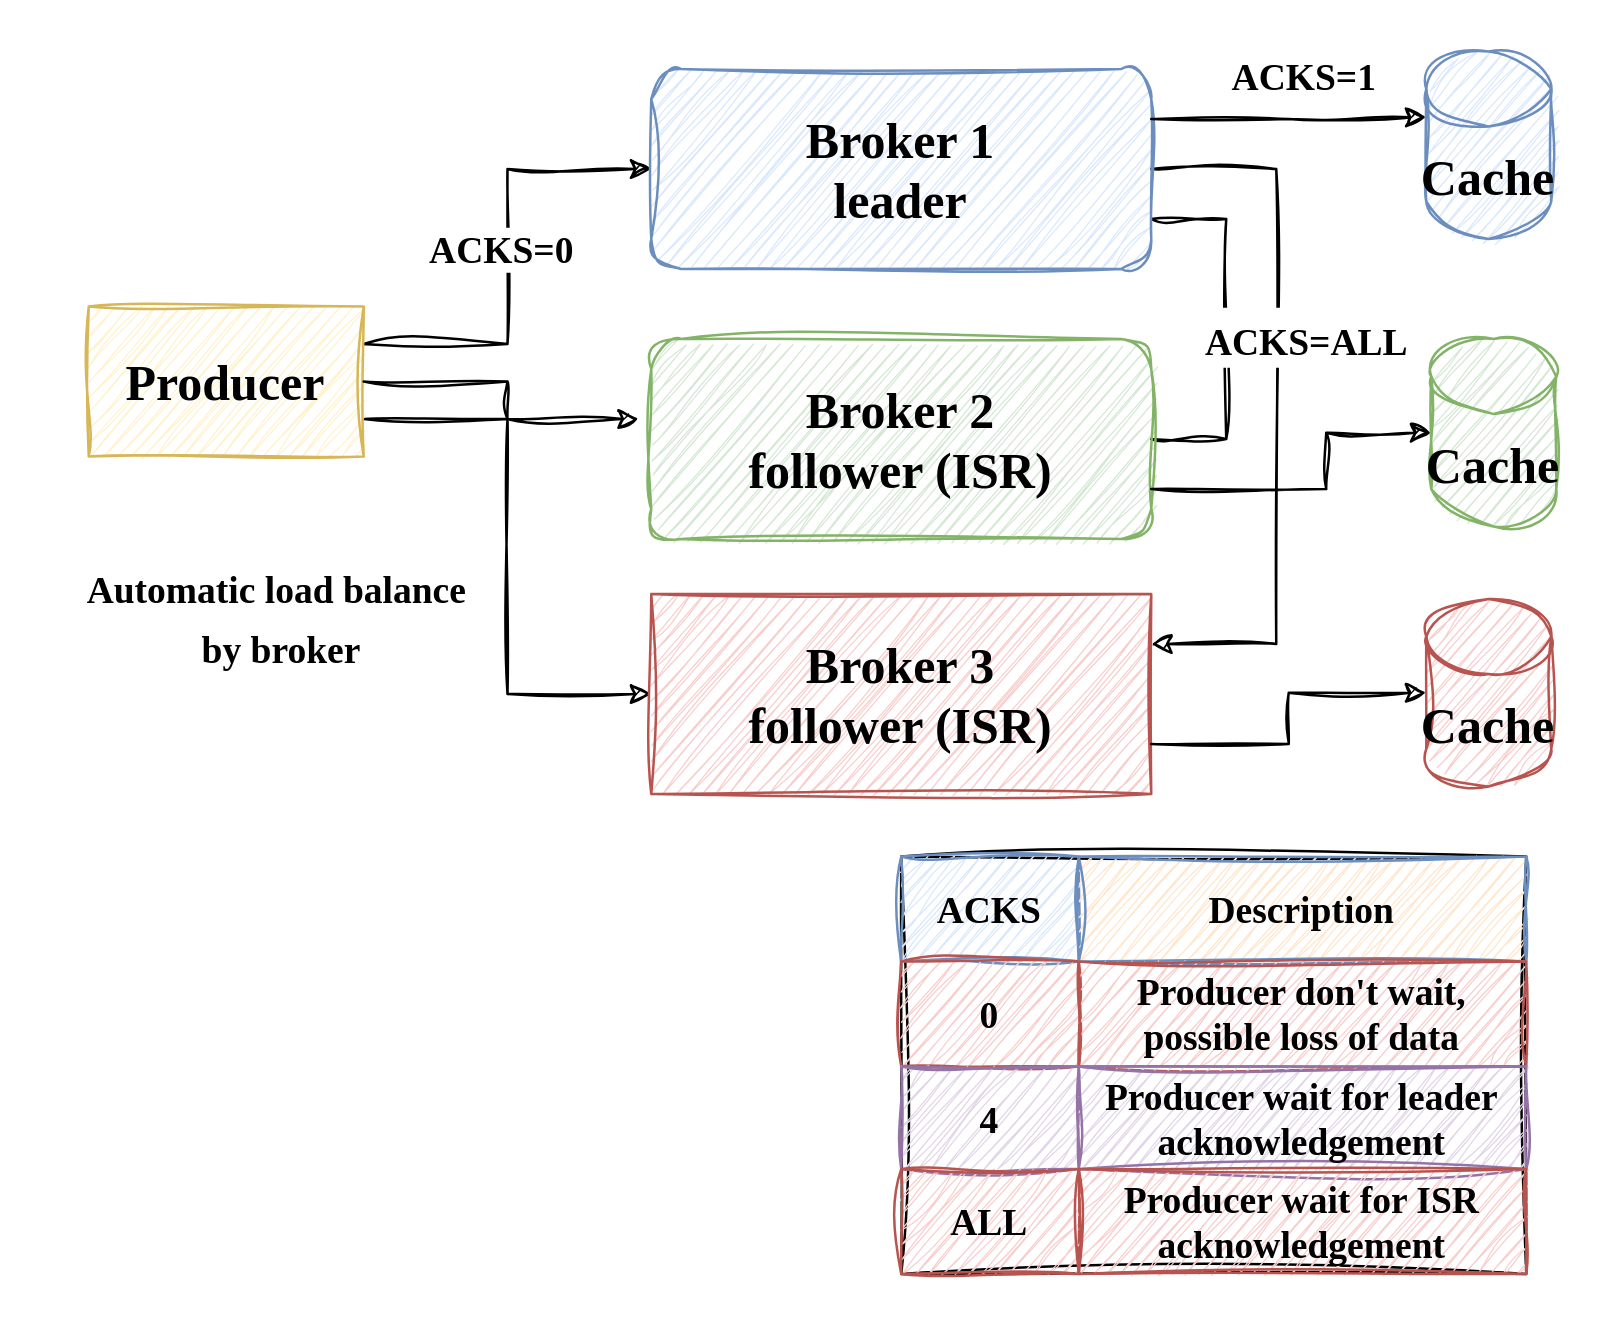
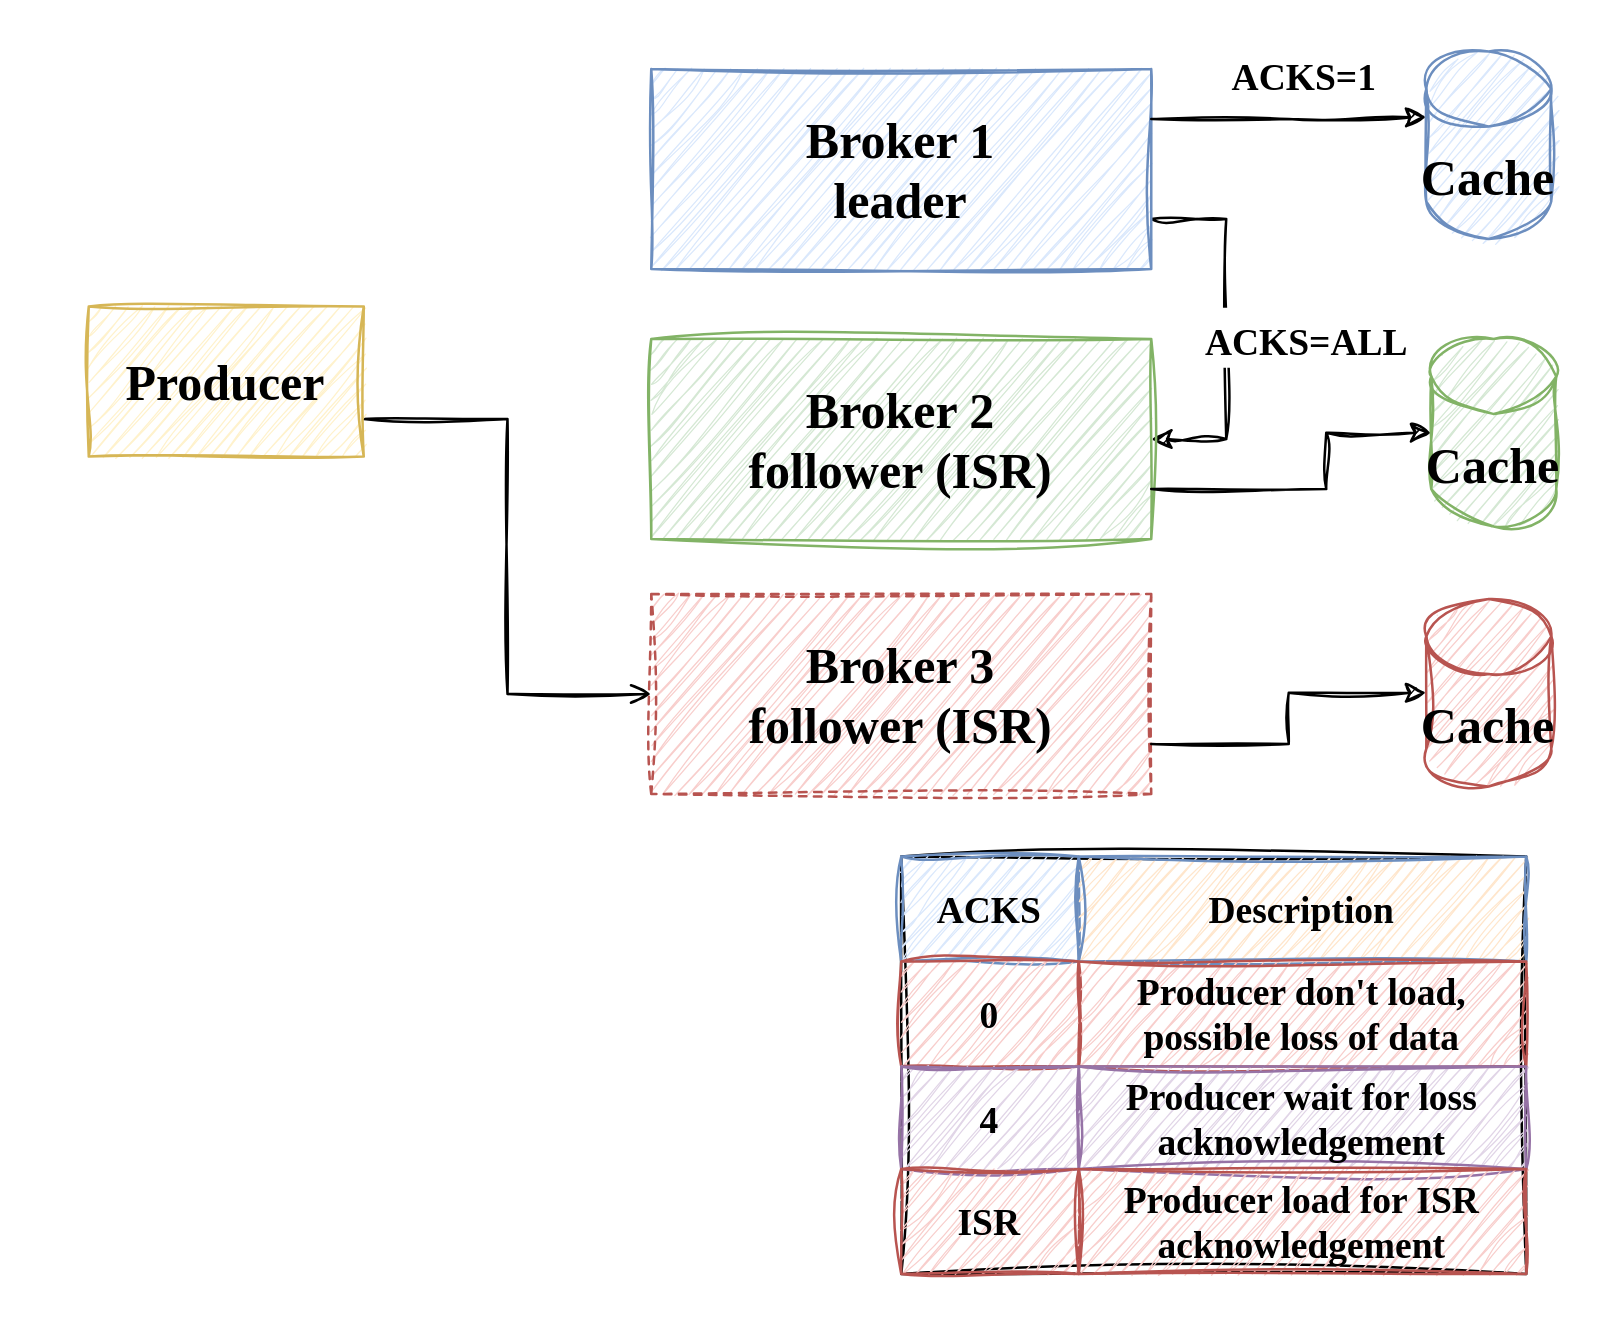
node "Broker 1 leader": shape rounded rectangle -> rectangle
edge "Broker 1 leader" -> "Broker 3 follower (ISR)": removed
edge "Producer" -> "Broker 1 leader": removed, label "ACKS=0"
edge "Producer" -> "Broker 2 follower (ISR)": removed
node "Broker 2 follower (ISR)": shape rounded rectangle -> rectangle
edge "Broker 1 leader" -- "Broker 2 follower (ISR)": arrowhead none -> classic
node "Automatic load balance by broker": removed
edge "Producer" -> "Broker 3 follower (ISR)": arrowhead classic -> open
node "Broker 3 follower (ISR)": style solid -> dashed
node "Producer don't wait, possible loss of data": label "Producer don't wait, possible loss of data" -> "Producer don't load, possible loss of data"
node "Producer wait for leader acknowledgement": label "Producer wait for leader acknowledgement" -> "Producer wait for loss acknowledgement"
node "ALL": label "ALL" -> "ISR"
node "Producer wait for ISR acknowledgement": label "Producer wait for ISR acknowledgement" -> "Producer load for ISR acknowledgement"
